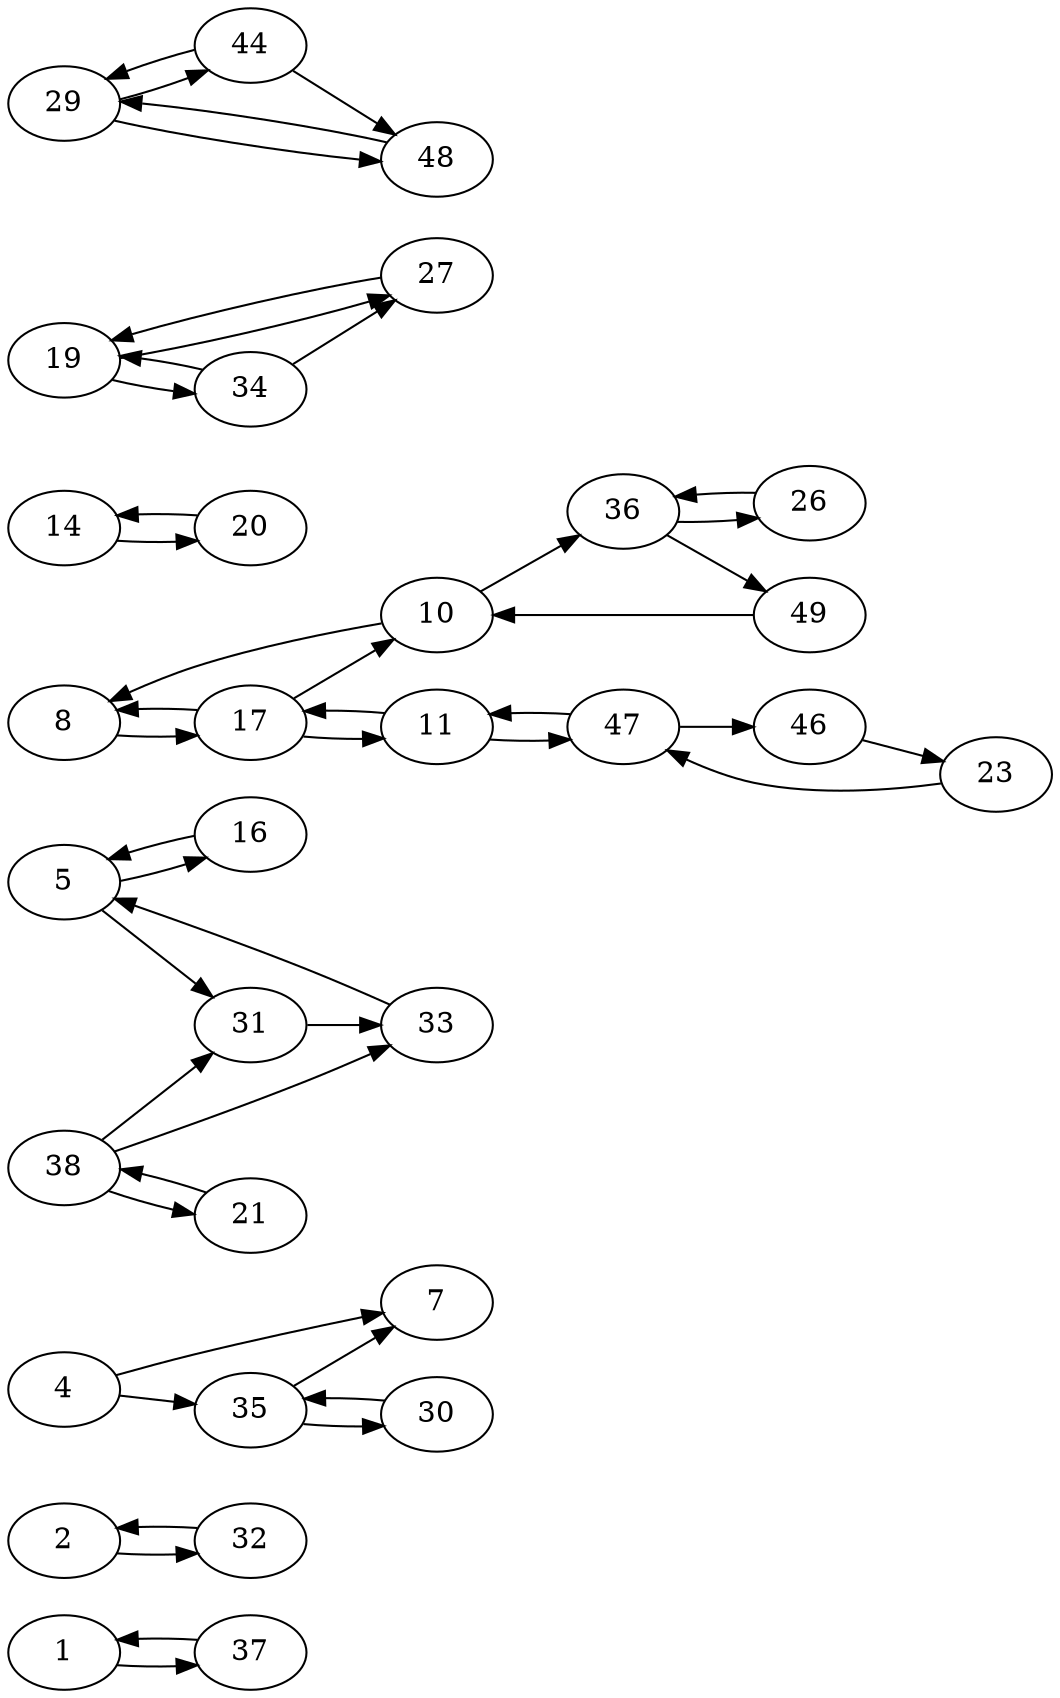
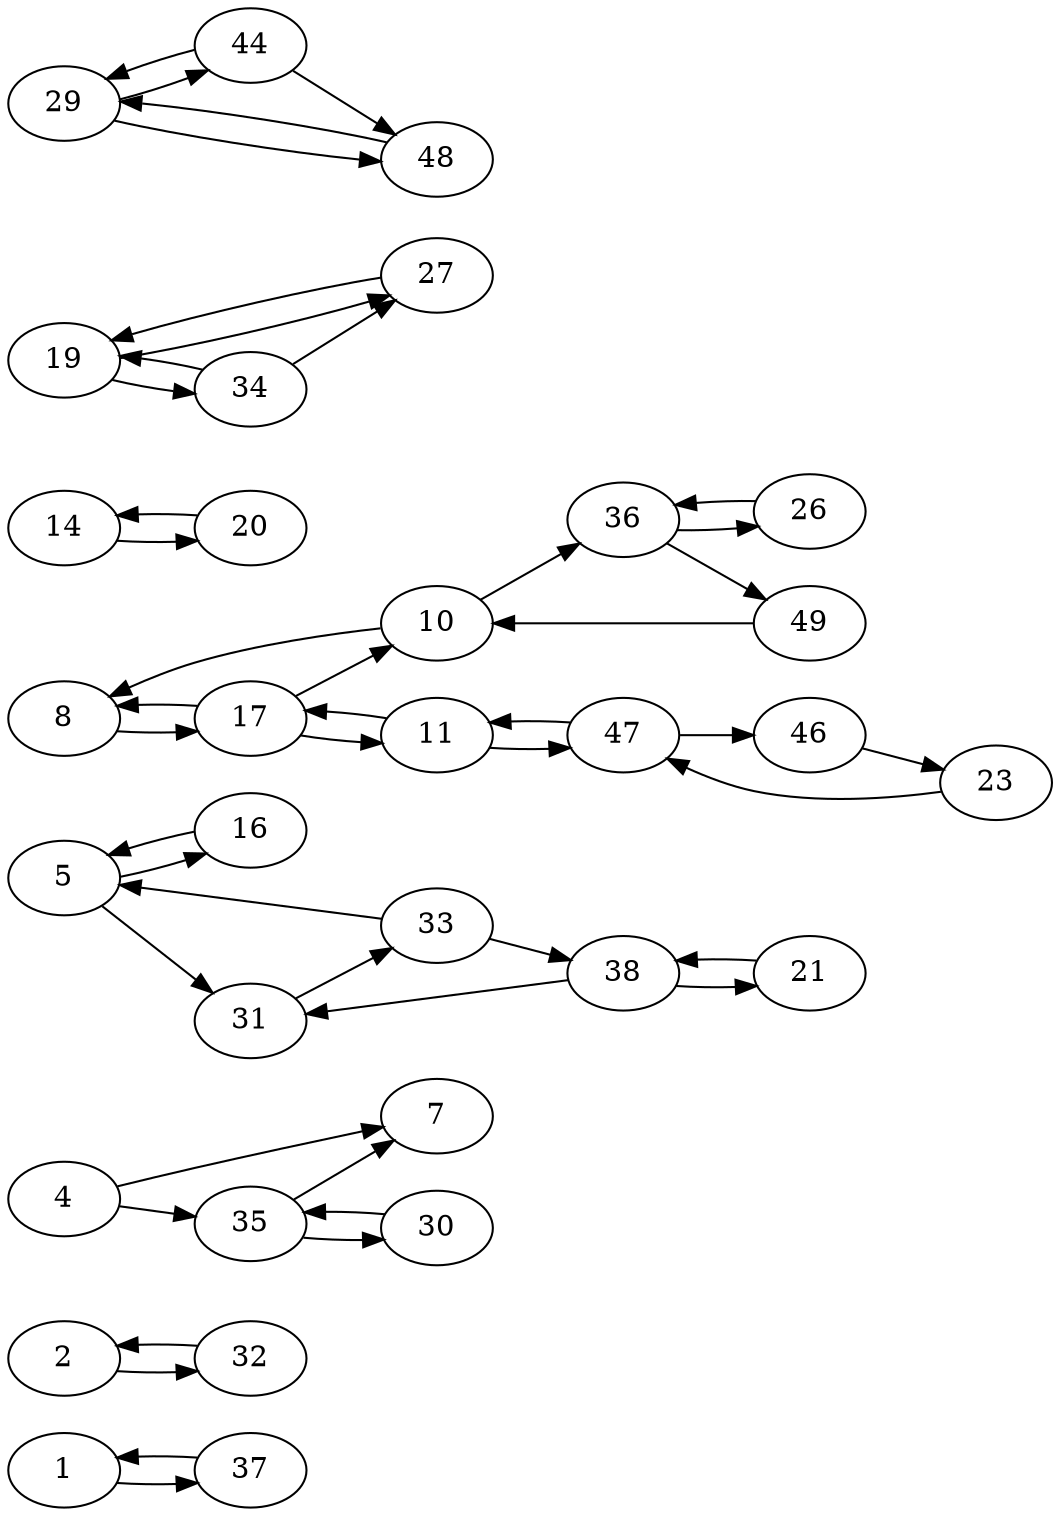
edge "38" -> "33": reversed
